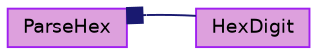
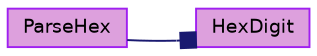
edge "HexDigit" -> "ParseHex": reversed
